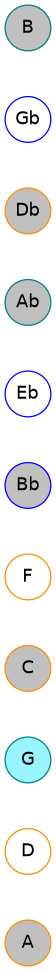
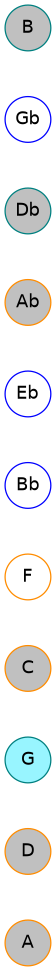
node "Db": color darkorange -> teal
node "Ab": color teal -> darkorange
node "Bb": fillcolor gray -> white
node "D": fillcolor white -> gray
